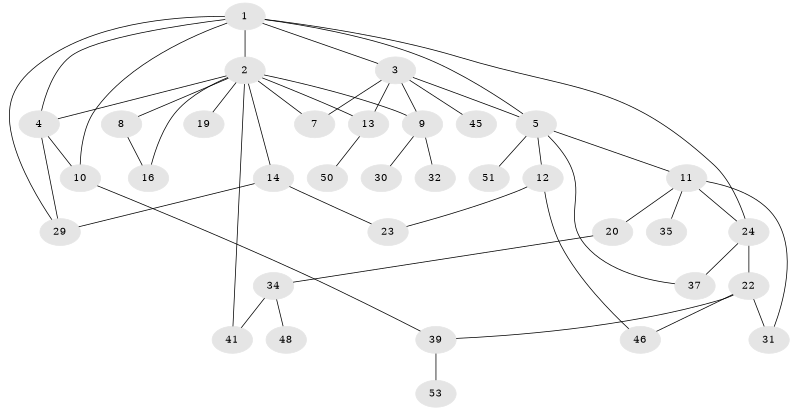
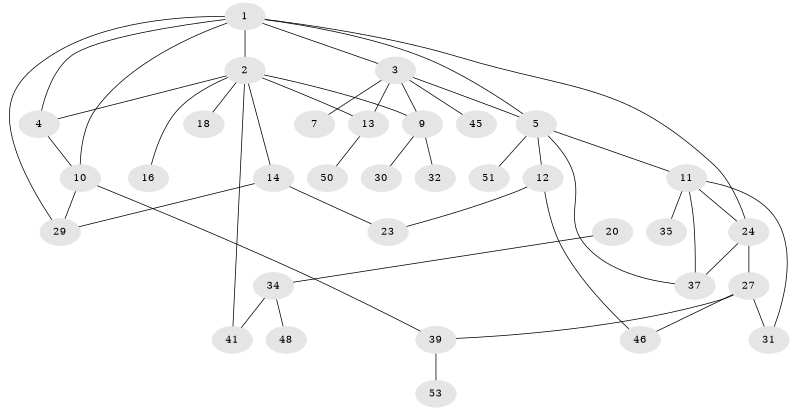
edge "2" -- "7": removed
node "8": removed
node "19": label "19" -> "18"
edge "4" -- "29": now "10" -- "29"
edge "11" -- "20": now "11" -- "37"
node "22": label "22" -> "27"
